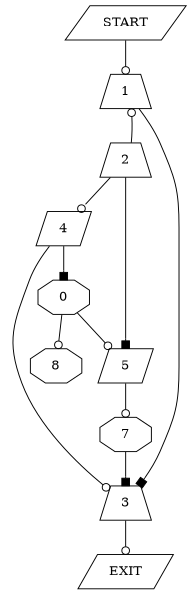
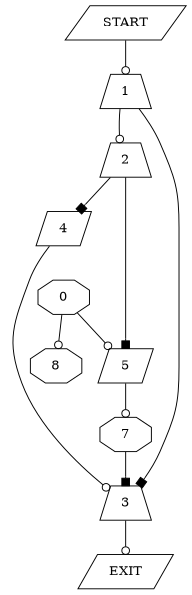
edge "2" -> "1": reversed
edge "2" -> "4": arrowhead odot -> box
edge "4" -> "0": removed
